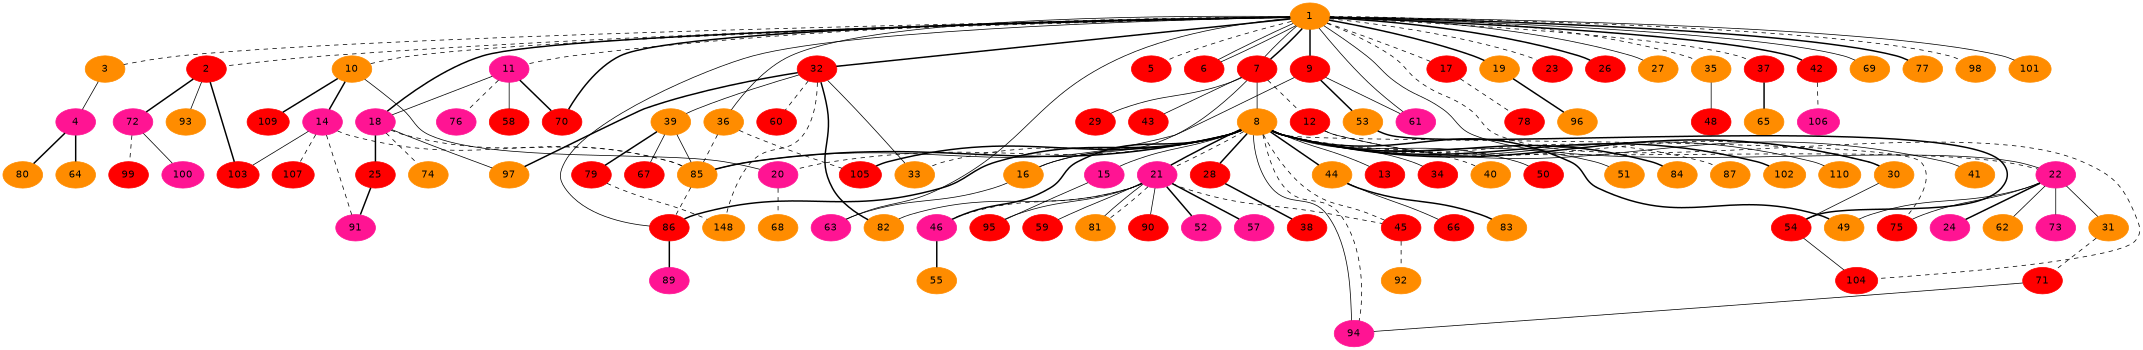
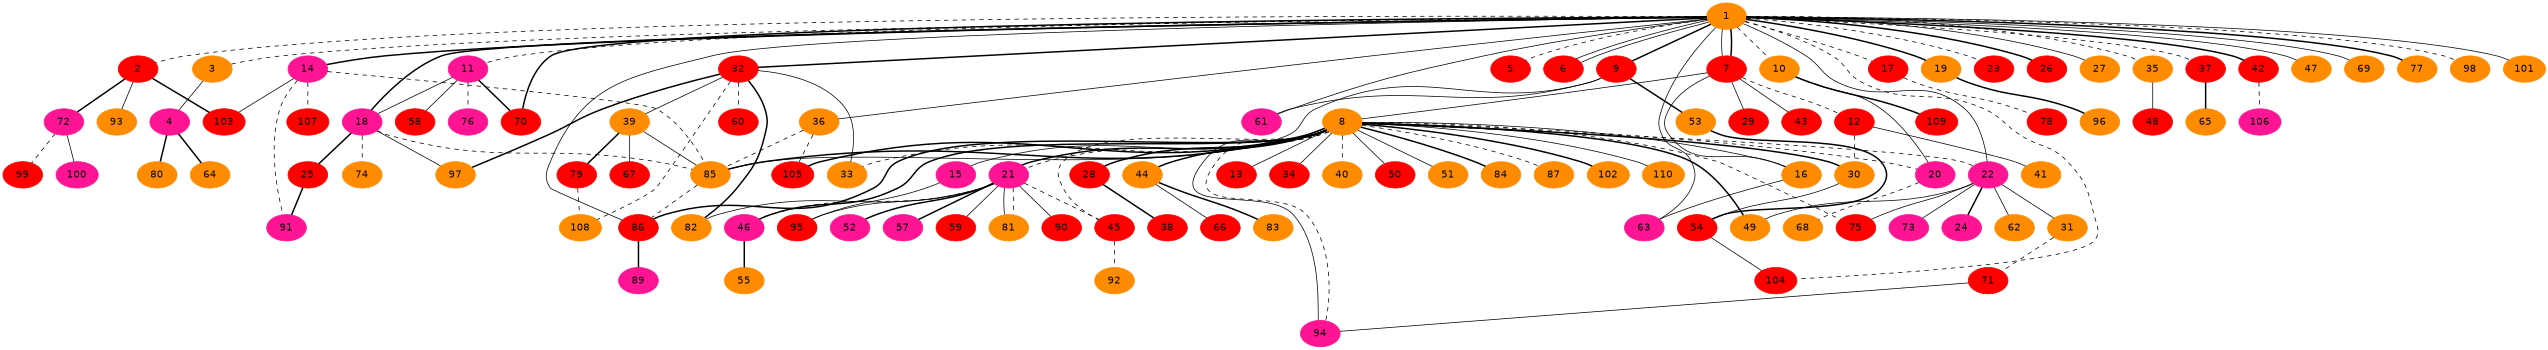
node "47": added
edge "10" -- "14": now "1" -- "14"
node "148": label "148" -> "108"
